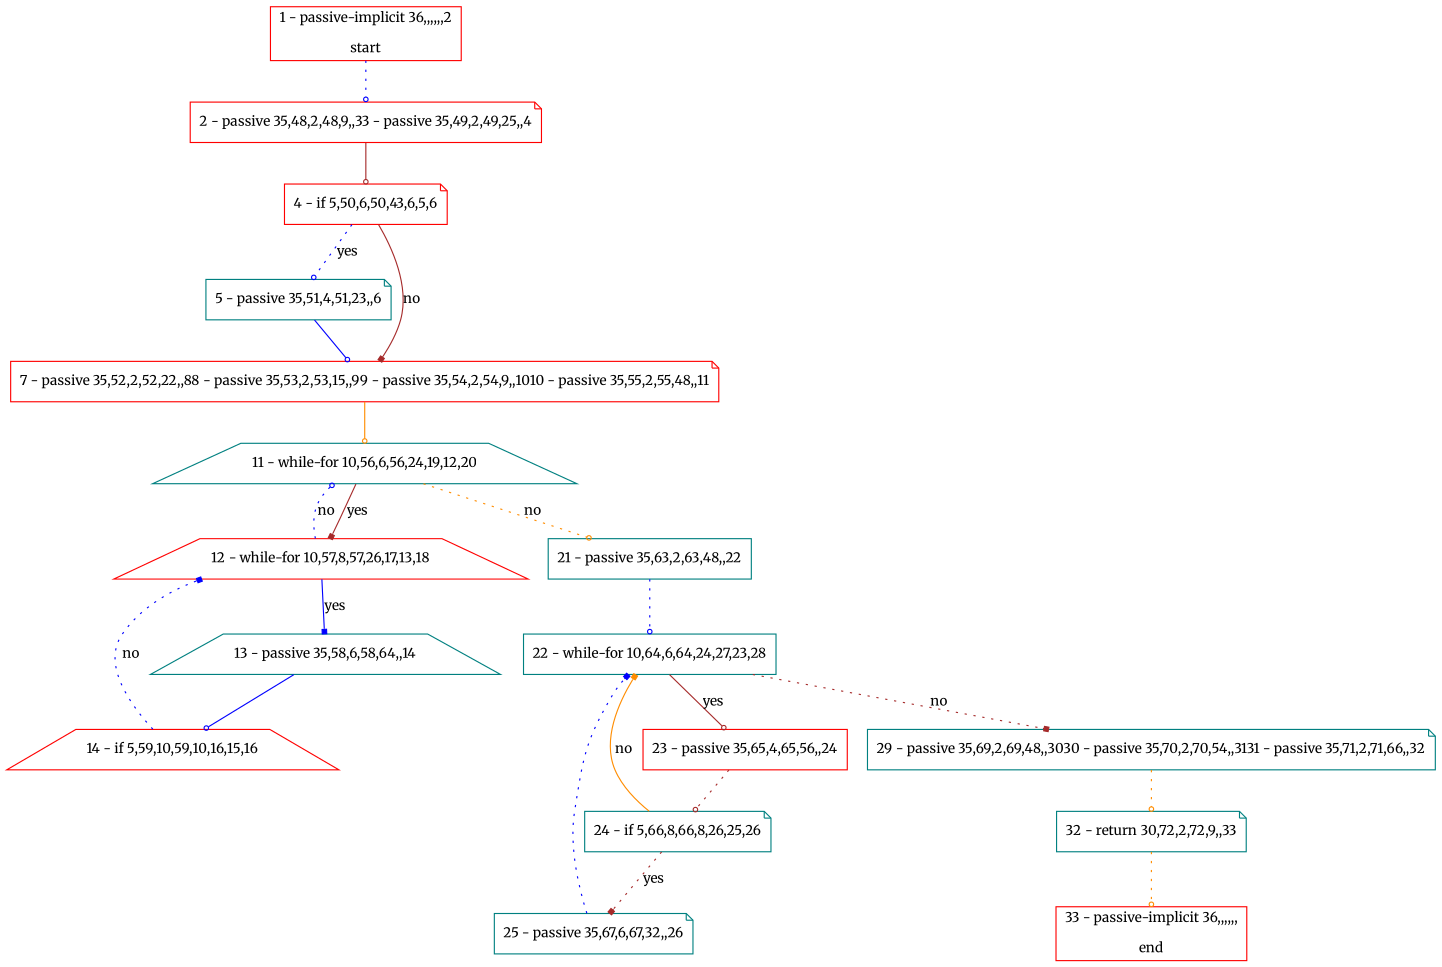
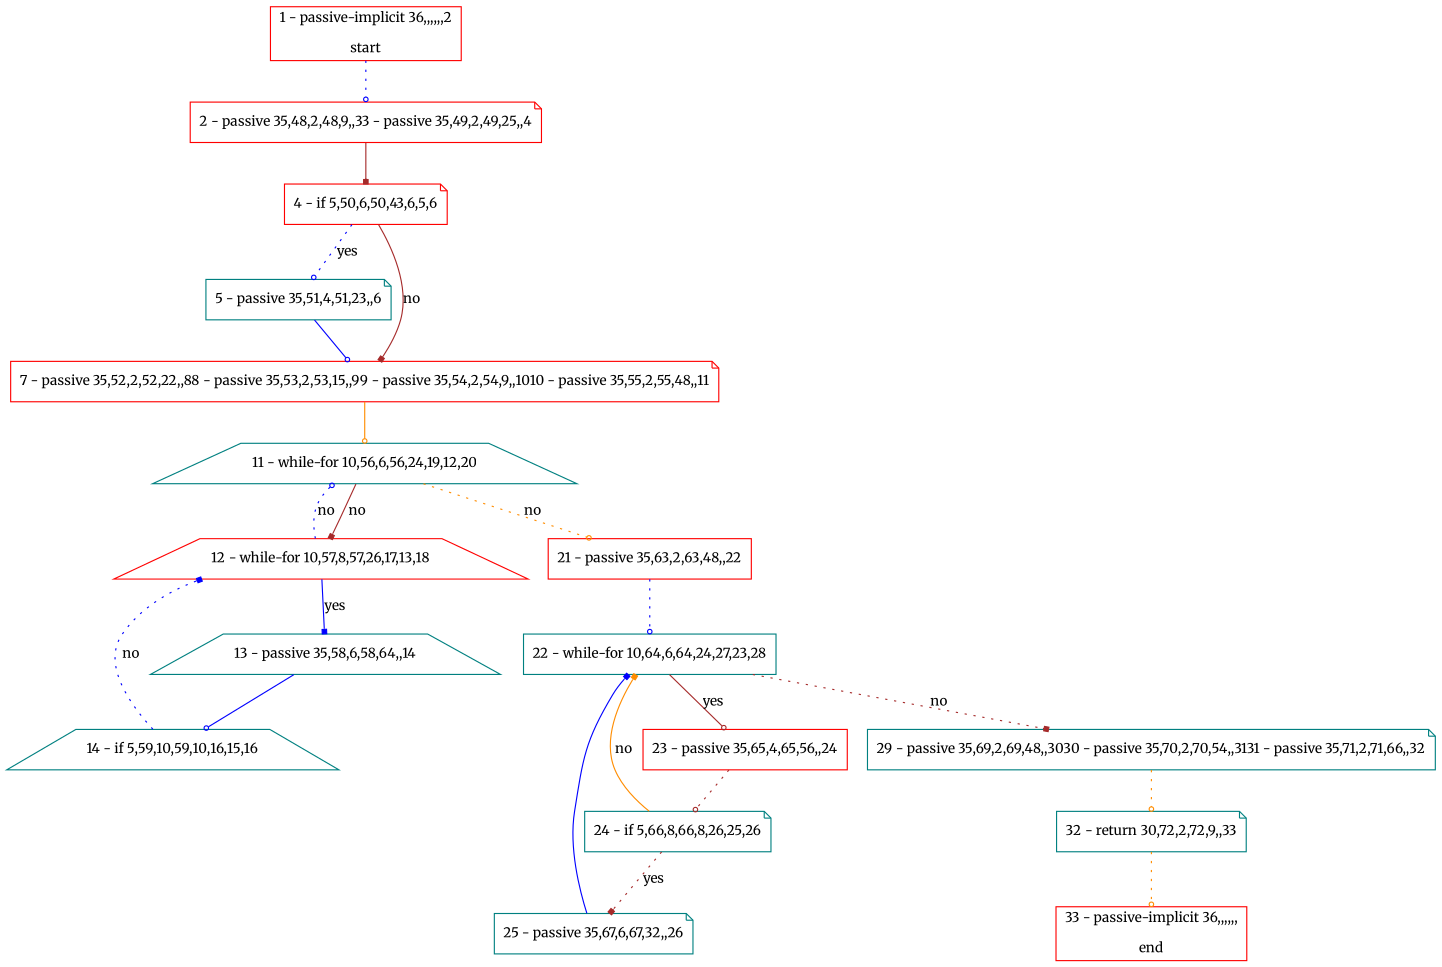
edge "2 - passive 35,48,2,48,9,,33 - passive 35,49,2,49,25,,4" -> "4 - if 5,50,6,50,43,6,5,6": arrowhead odot -> box
edge "11 - while-for 10,56,6,56,24,19,12,20" -> "12 - while-for 10,57,8,57,26,17,13,18": label "yes" -> "no"
node "21 - passive 35,63,2,63,48,,22": color teal -> red
node "14 - if 5,59,10,59,10,16,15,16": color red -> teal
edge "25 - passive 35,67,6,67,32,,26" -> "22 - while-for 10,64,6,64,24,27,23,28": style dotted -> solid
